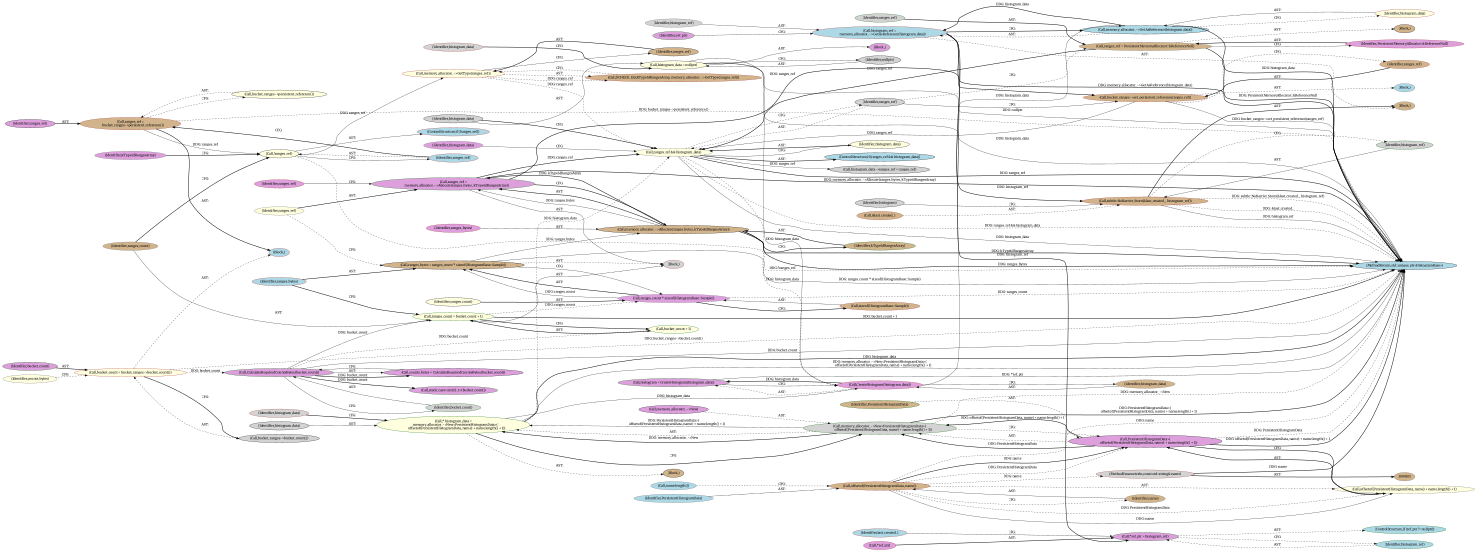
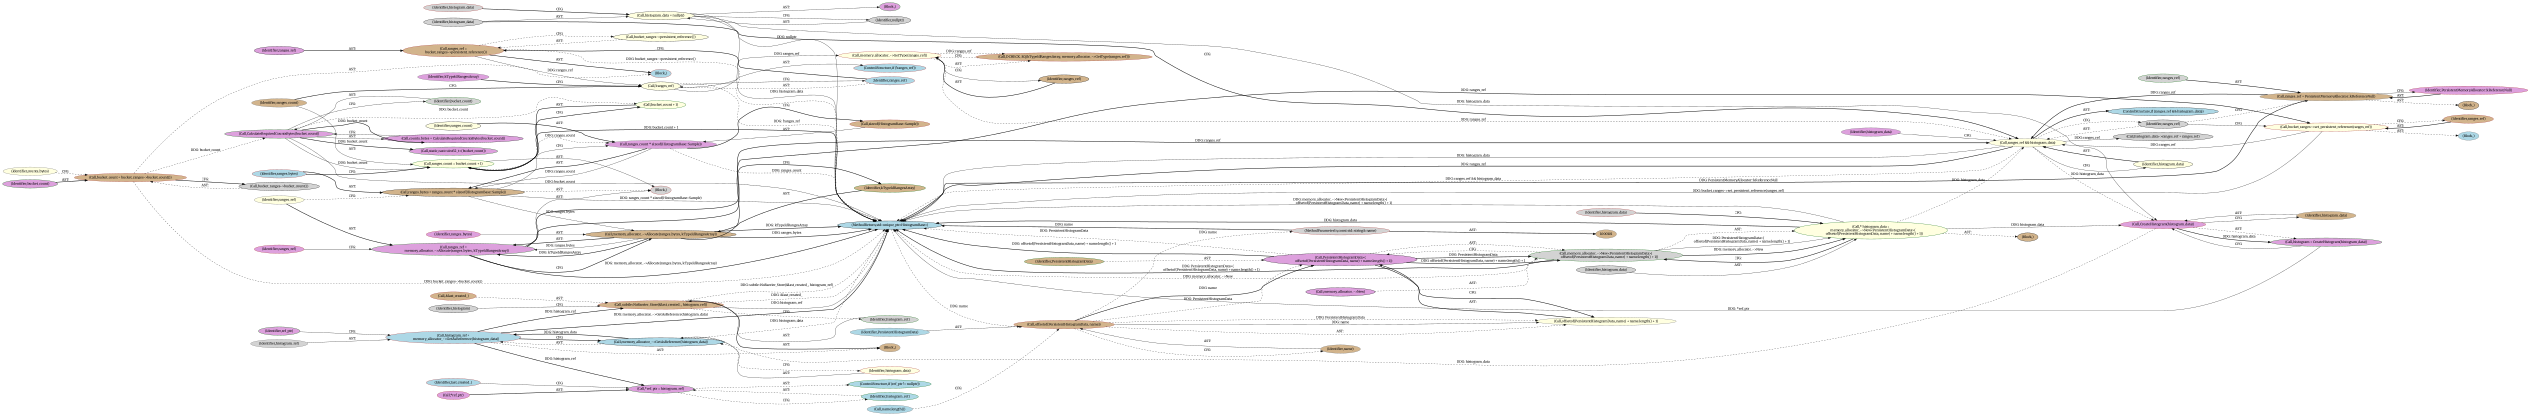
edge "(Call,memory_allocator_->GetAsReference(histogram_data))" -> "(MethodReturn,std::unique_ptr<HistogramBase>)": style bold -> dashed
node "(Call,bucket_ranges->set_persistent_reference(ranges_ref))": fillcolor tan -> lightyellow
edge "(Call,CreateHistogram(histogram_data))" -> "(Call,memory_allocator_->GetAsReference(histogram_data))": style solid -> dashed
node "(Call,bucket_count = bucket_ranges->bucket_count())": fillcolor lightyellow -> tan
edge "(Call,offsetof(PersistentHistogramData, name))" -> "(MethodReturn,std::unique_ptr<HistogramBase>)": reversed
